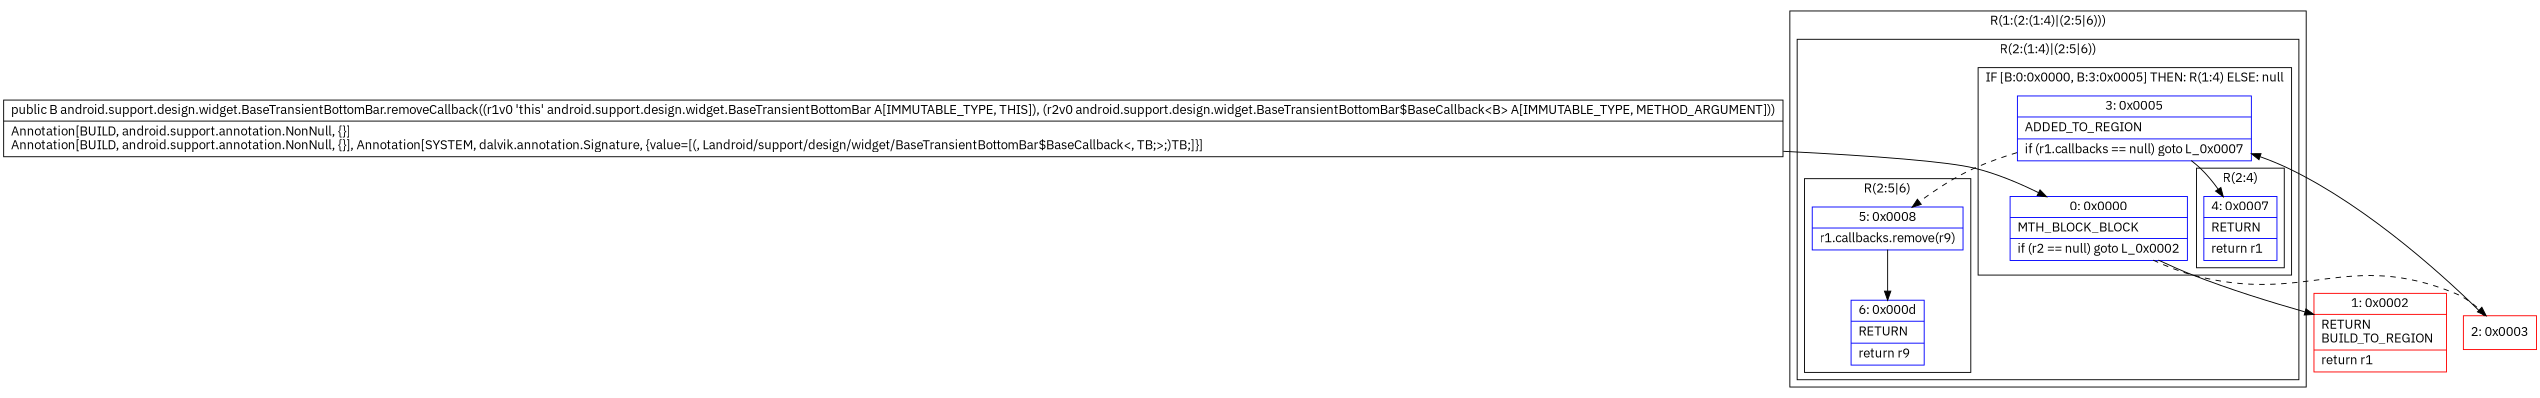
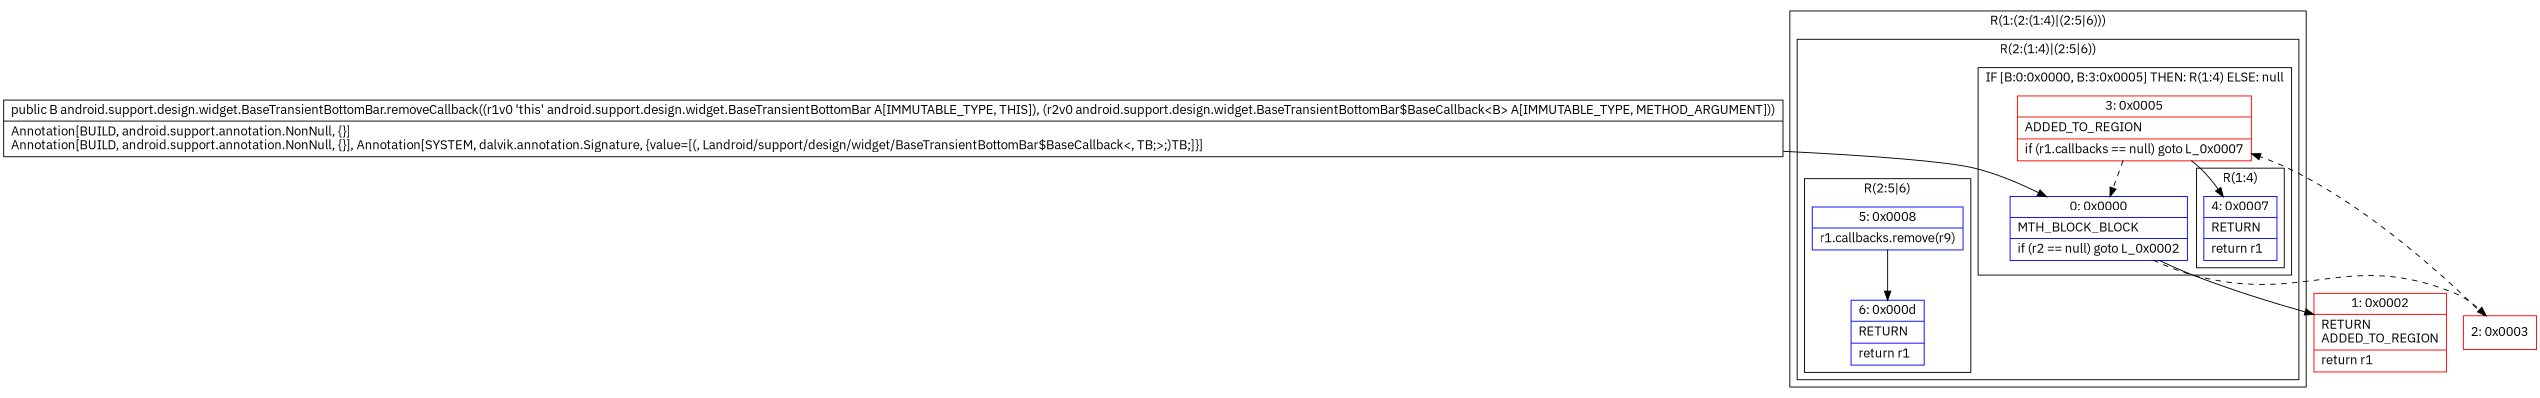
node "3: 0x0005": color blue -> red
edge "3: 0x0005" -> "5: 0x0008": now "3: 0x0005" -> "0: 0x0000"
cluster "R(2:4)": label "R(2:4)" -> "R(1:4)"
edge "2: 0x0003" -> "3: 0x0005": style solid -> dashed
node "1: 0x0002": text "BUILD_TO_REGION" -> "ADDED_TO_REGION"
node "6: 0x000d": text "return r9" -> "return r1"
